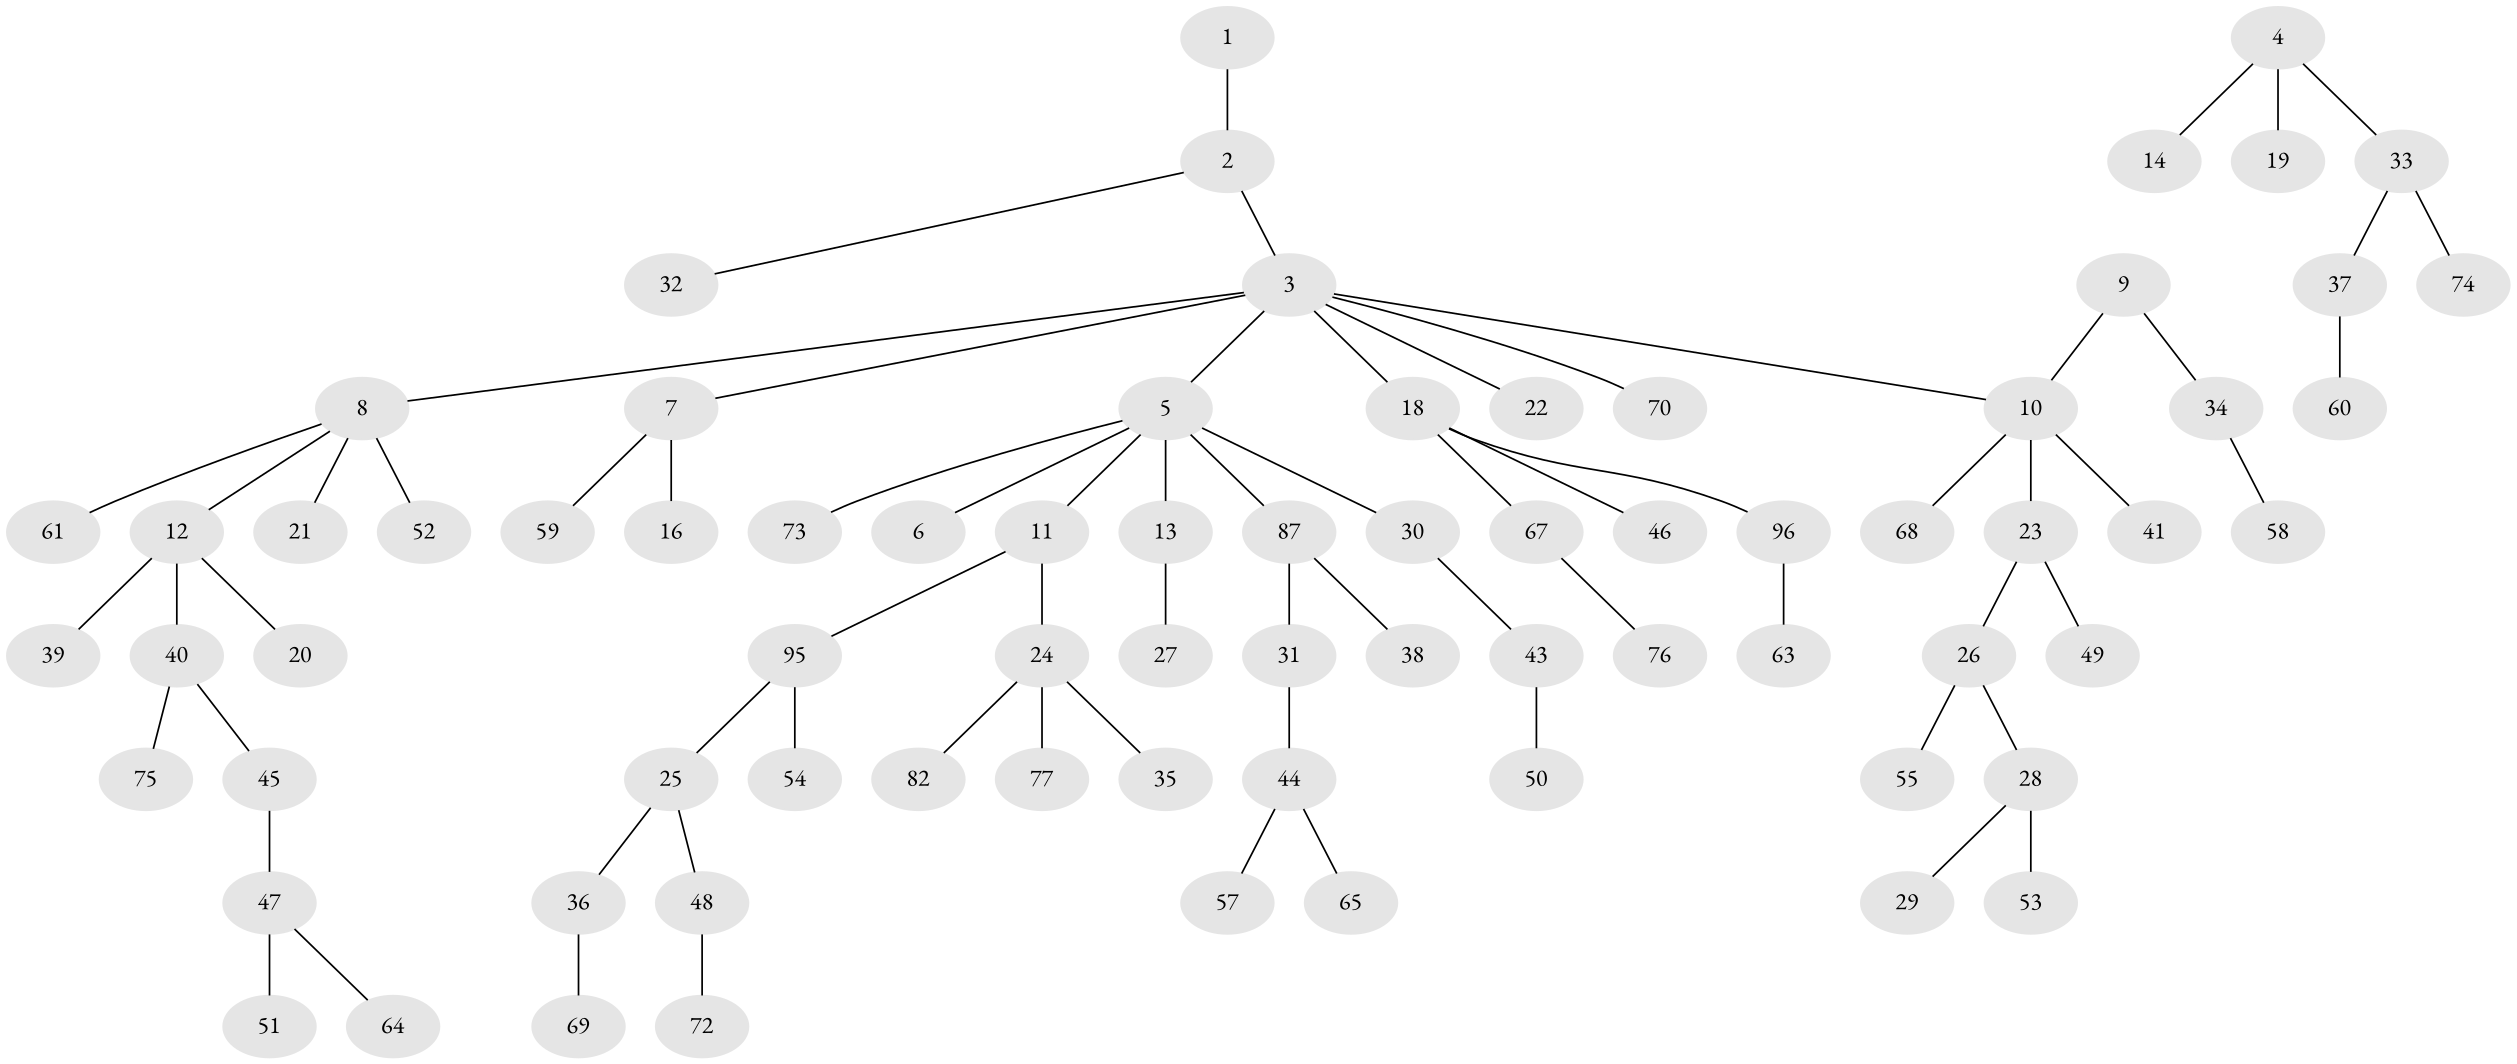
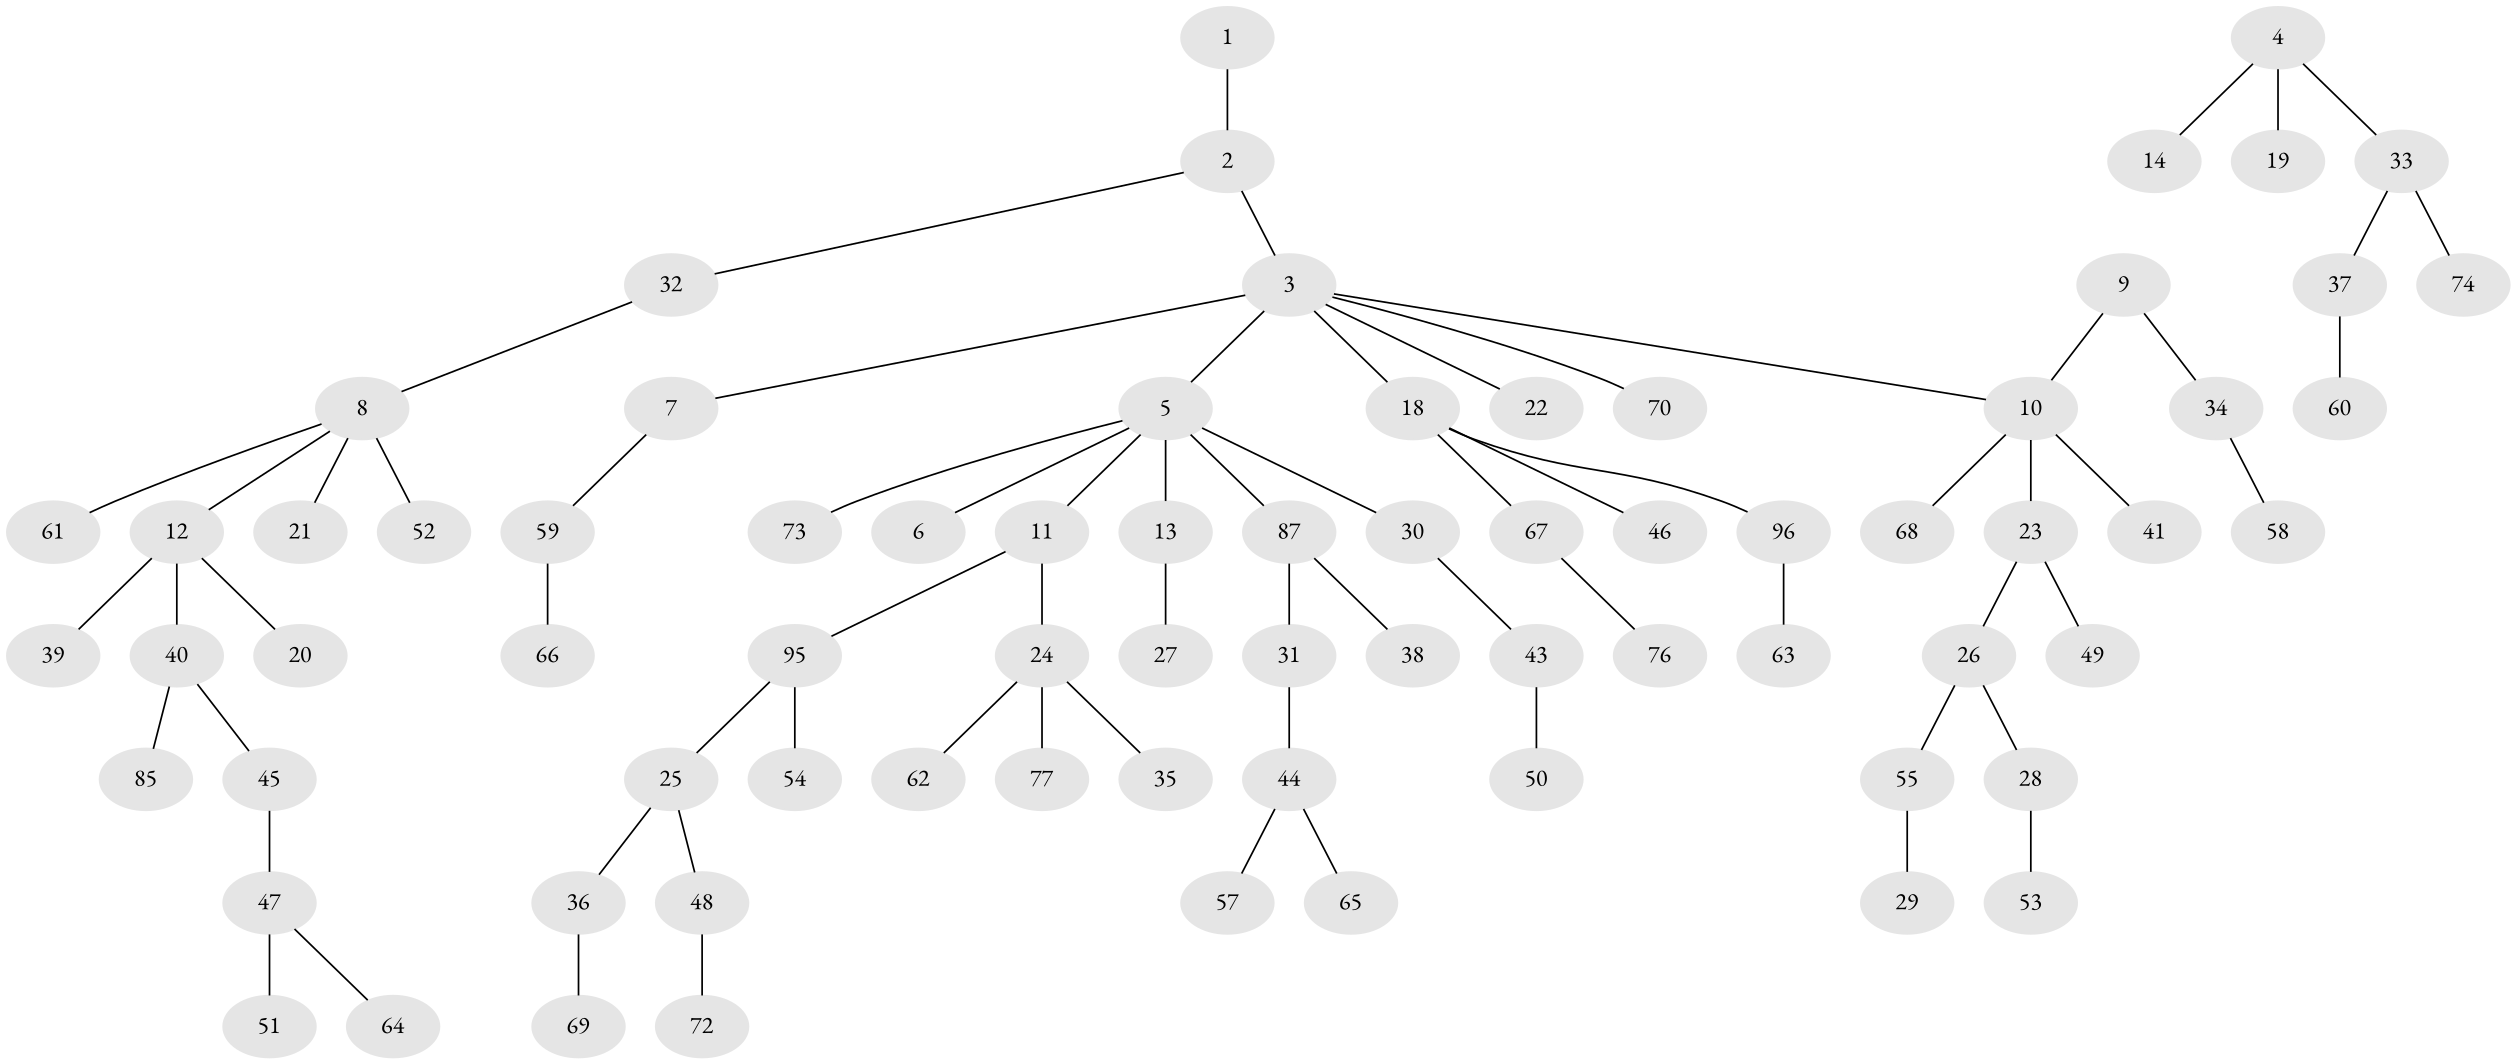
edge "3" -- "8": now "32" -- "8"
node "16": removed
node "66": added
node "75": label "75" -> "85"
node "82": label "82" -> "62"
edge "28" -- "29": now "55" -- "29"
